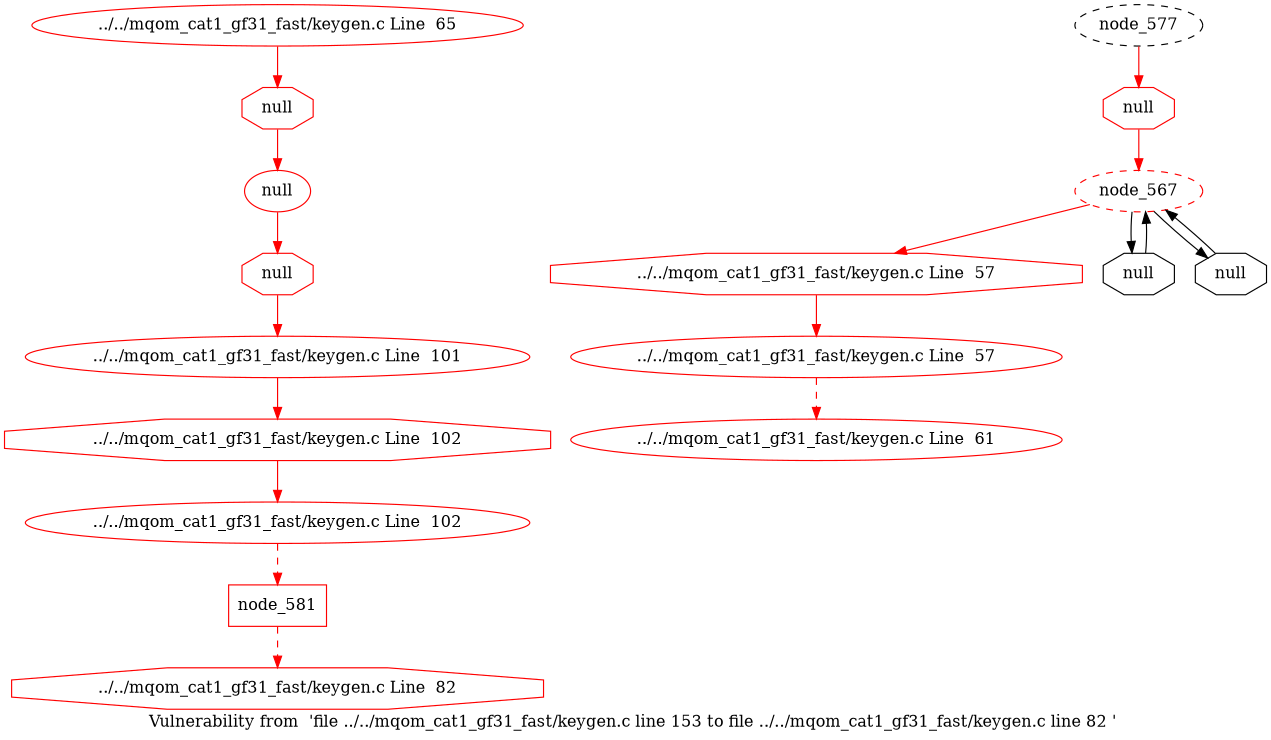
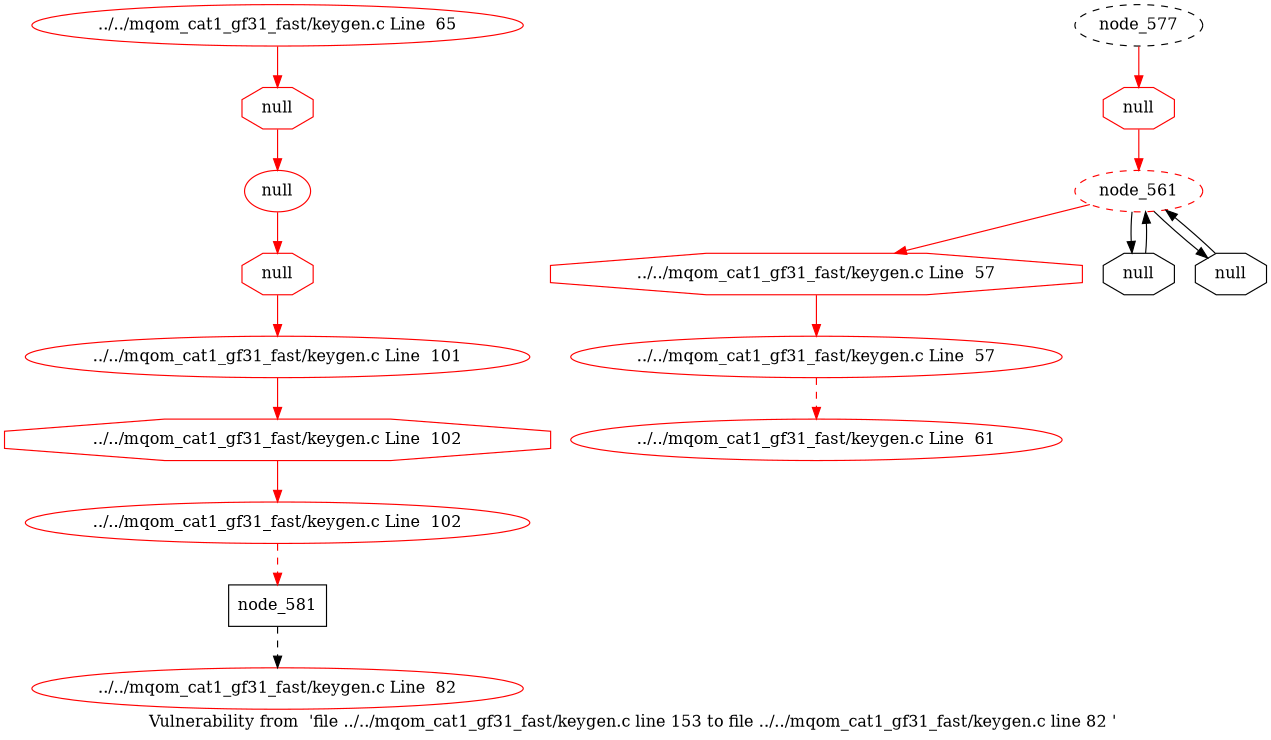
node "node_567": label "node_567" -> "node_561"
node "node_581": color red -> black
edge "node_581" -> "../../mqom_cat1_gf31_fast/keygen.c Line  82": color red -> black
node "../../mqom_cat1_gf31_fast/keygen.c Line  82": shape octagon -> ellipse
